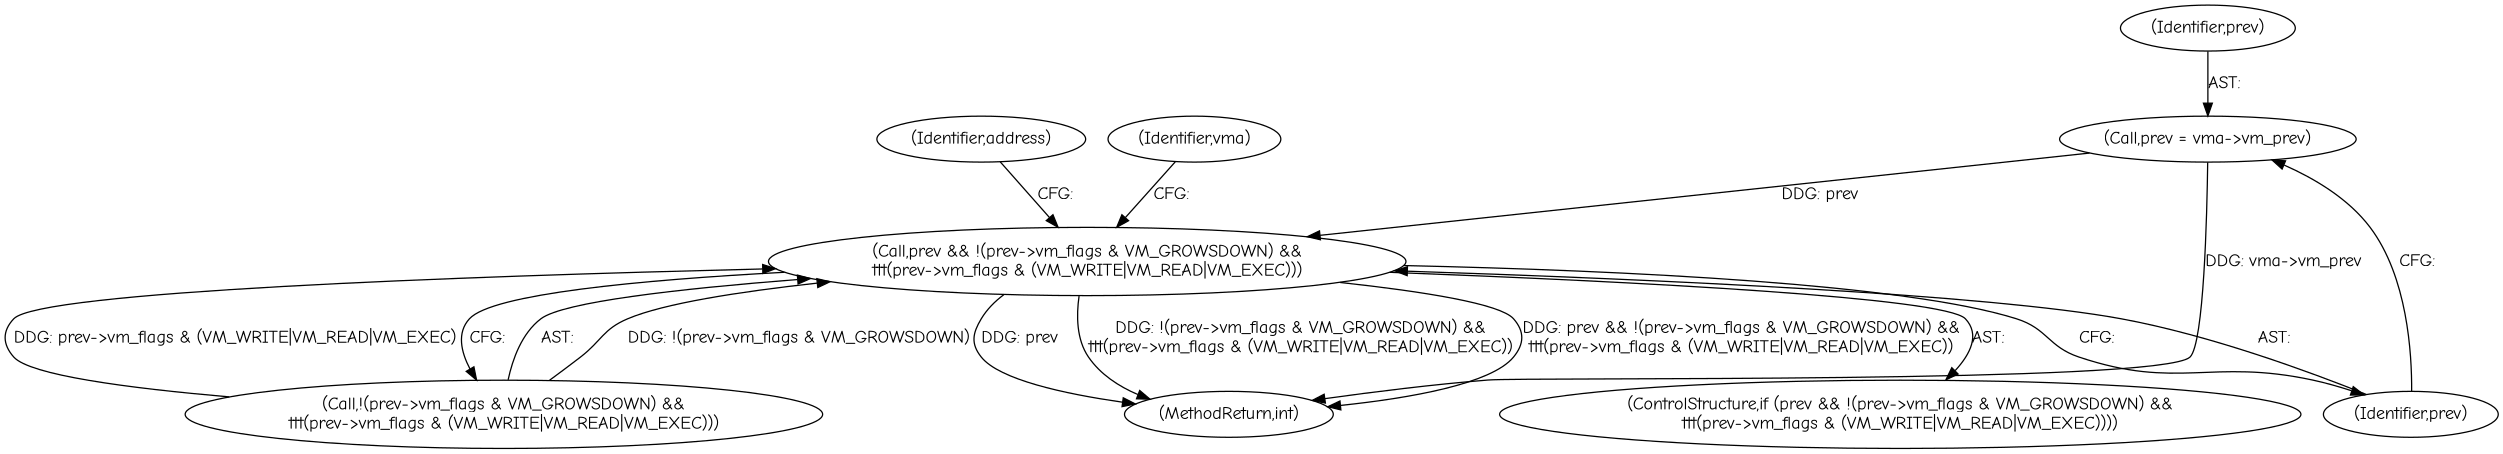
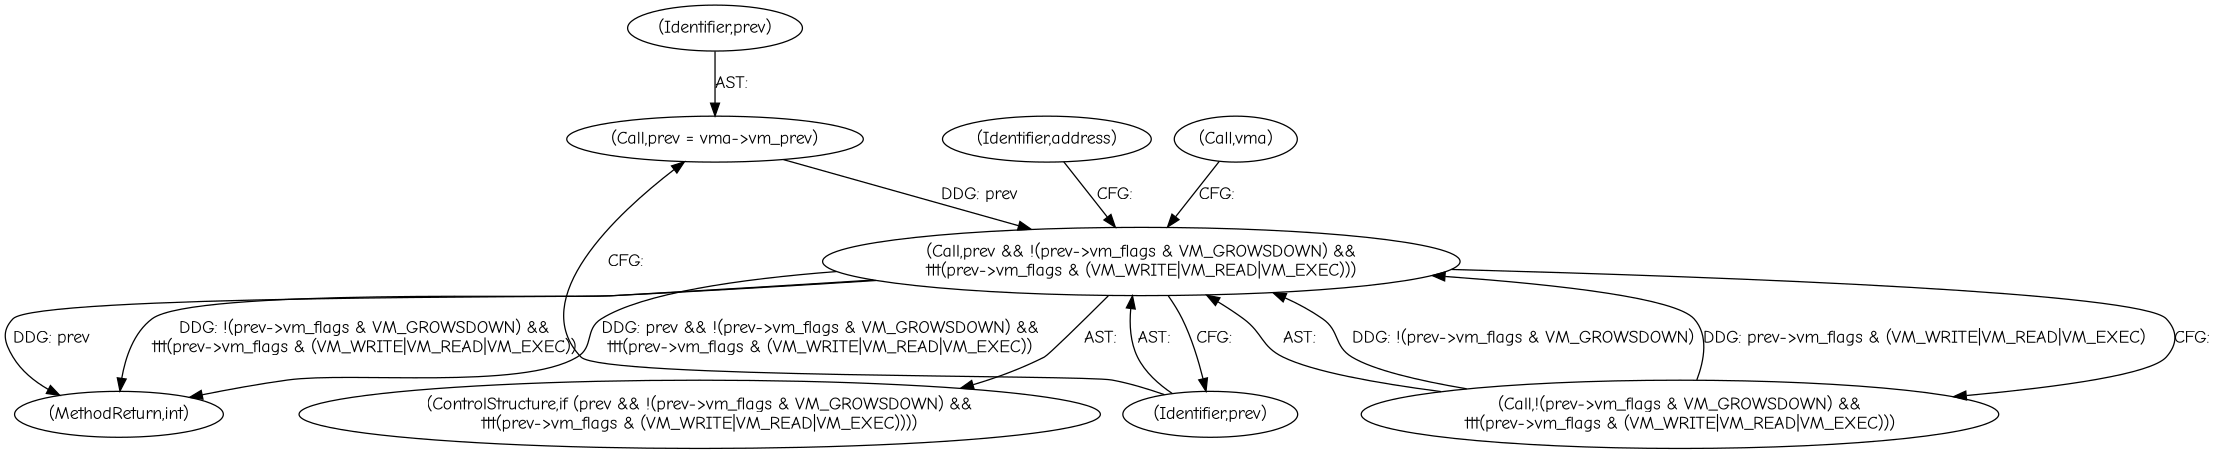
node "(Identifier,vma)": label "(Identifier,vma)" -> "(Call,vma)"
edge "(Call,prev = vma->vm_prev)" -> "(MethodReturn,int)": removed, label "DDG: vma->vm_prev"
